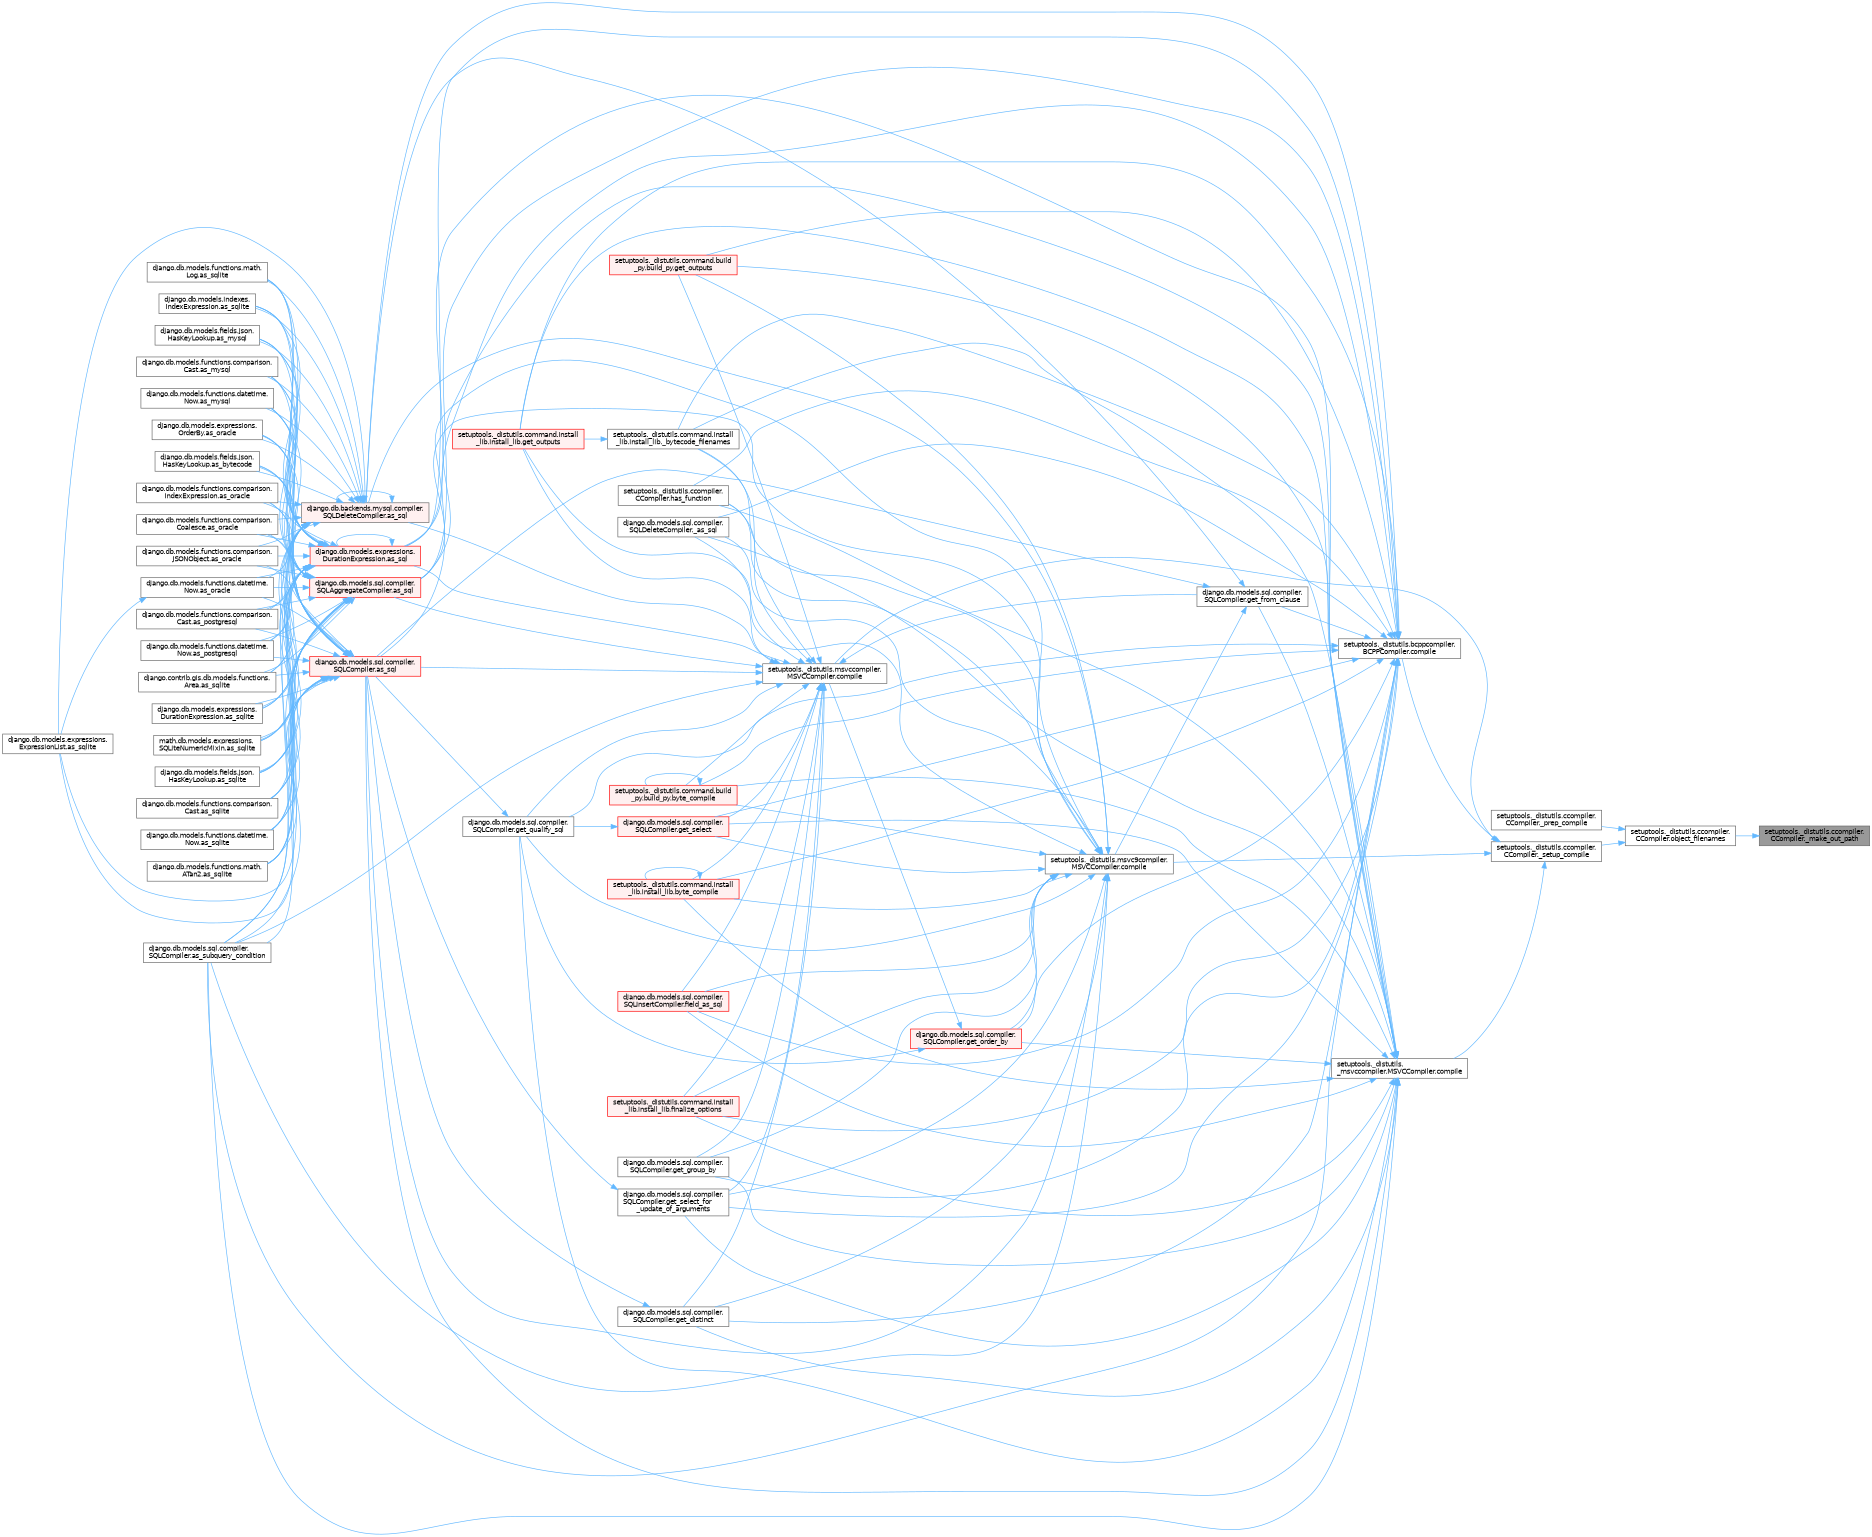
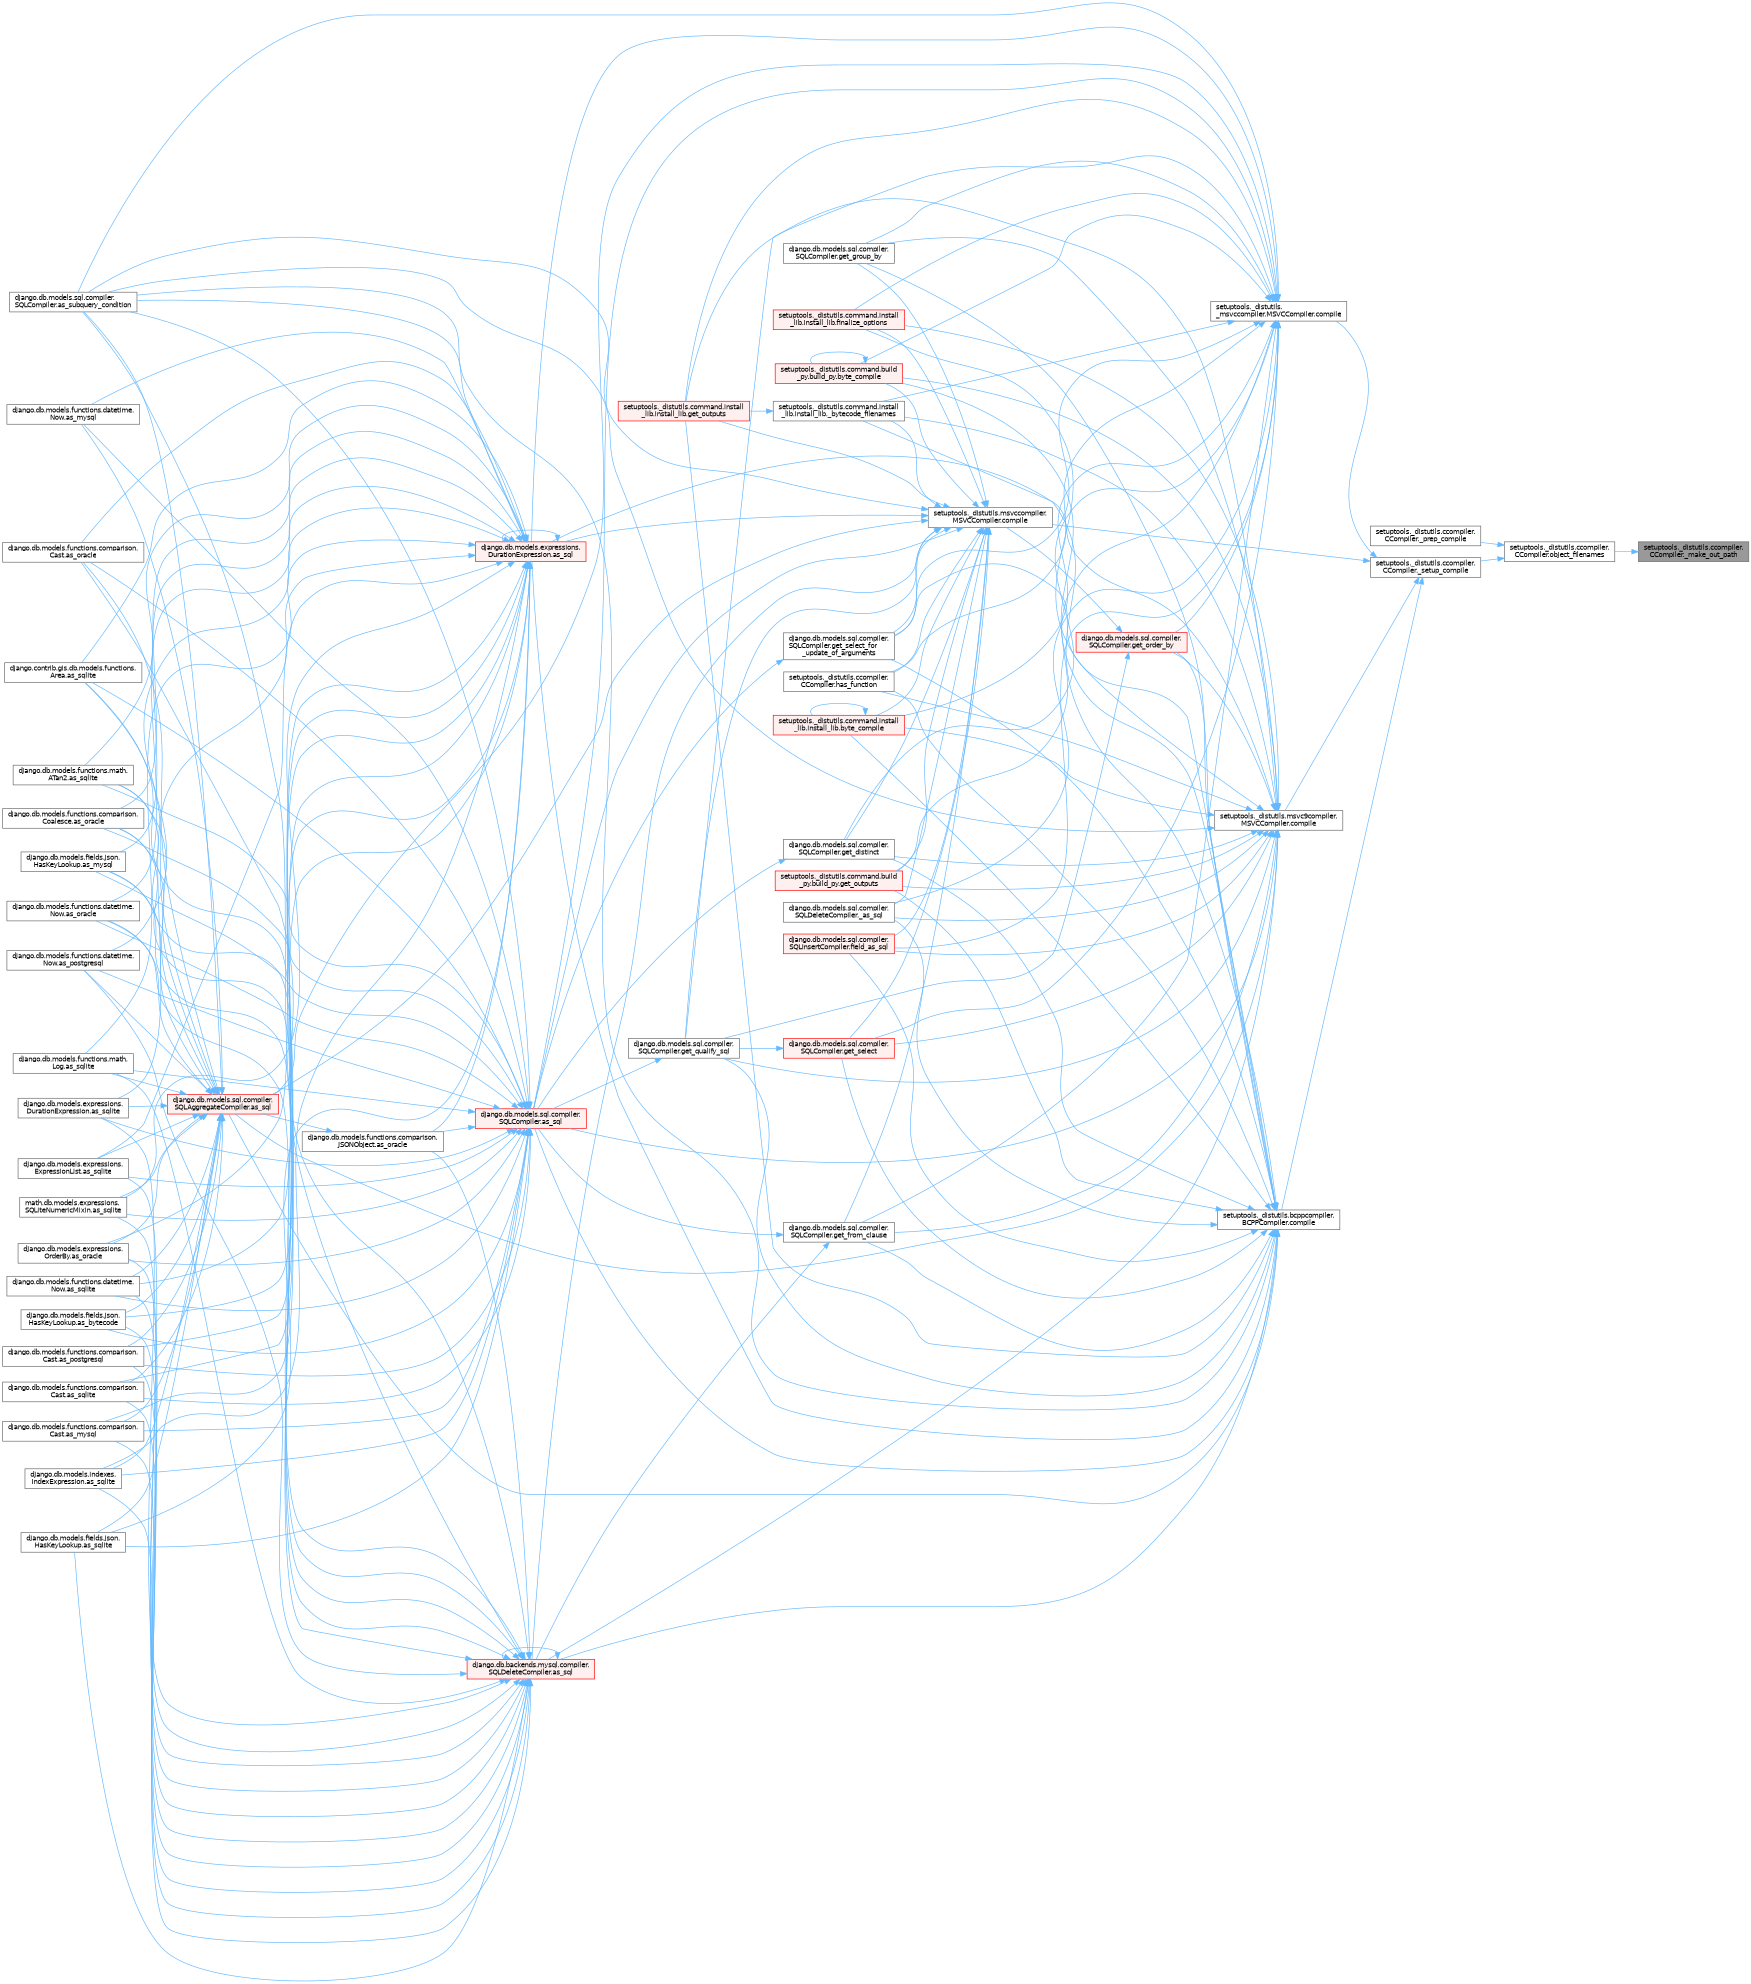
edge "django.db.models.functions.datetime. Now.as_mysql" -> "django.db.backends.mysql.compiler. SQLDeleteCompiler.as_sql": removed
node "django.db.models.functions.comparison. IndexExpression.as_oracle": label "django.db.models.functions.comparison. IndexExpression.as_oracle" -> "django.db.models.functions.comparison. Cast.as_oracle"
node "django.db.backends.mysql.compiler. SQLDeleteCompiler.as_sql": color grey40 -> red
edge "django.db.models.functions.comparison. JSONObject.as_oracle" -> "django.db.models.sql.compiler. SQLAggregateCompiler.as_sql": reversed
edge "django.db.models.expressions. ExpressionList.as_sqlite" -> "django.db.models.functions.datetime. Now.as_oracle": now "django.db.models.expressions. ExpressionList.as_sqlite" -> "django.db.models.expressions. DurationExpression.as_sql"
edge "setuptools._distutils.msvc9compiler. MSVCCompiler.compile" -> "django.db.models.sql.compiler. SQLCompiler.get_from_clause": reversed
